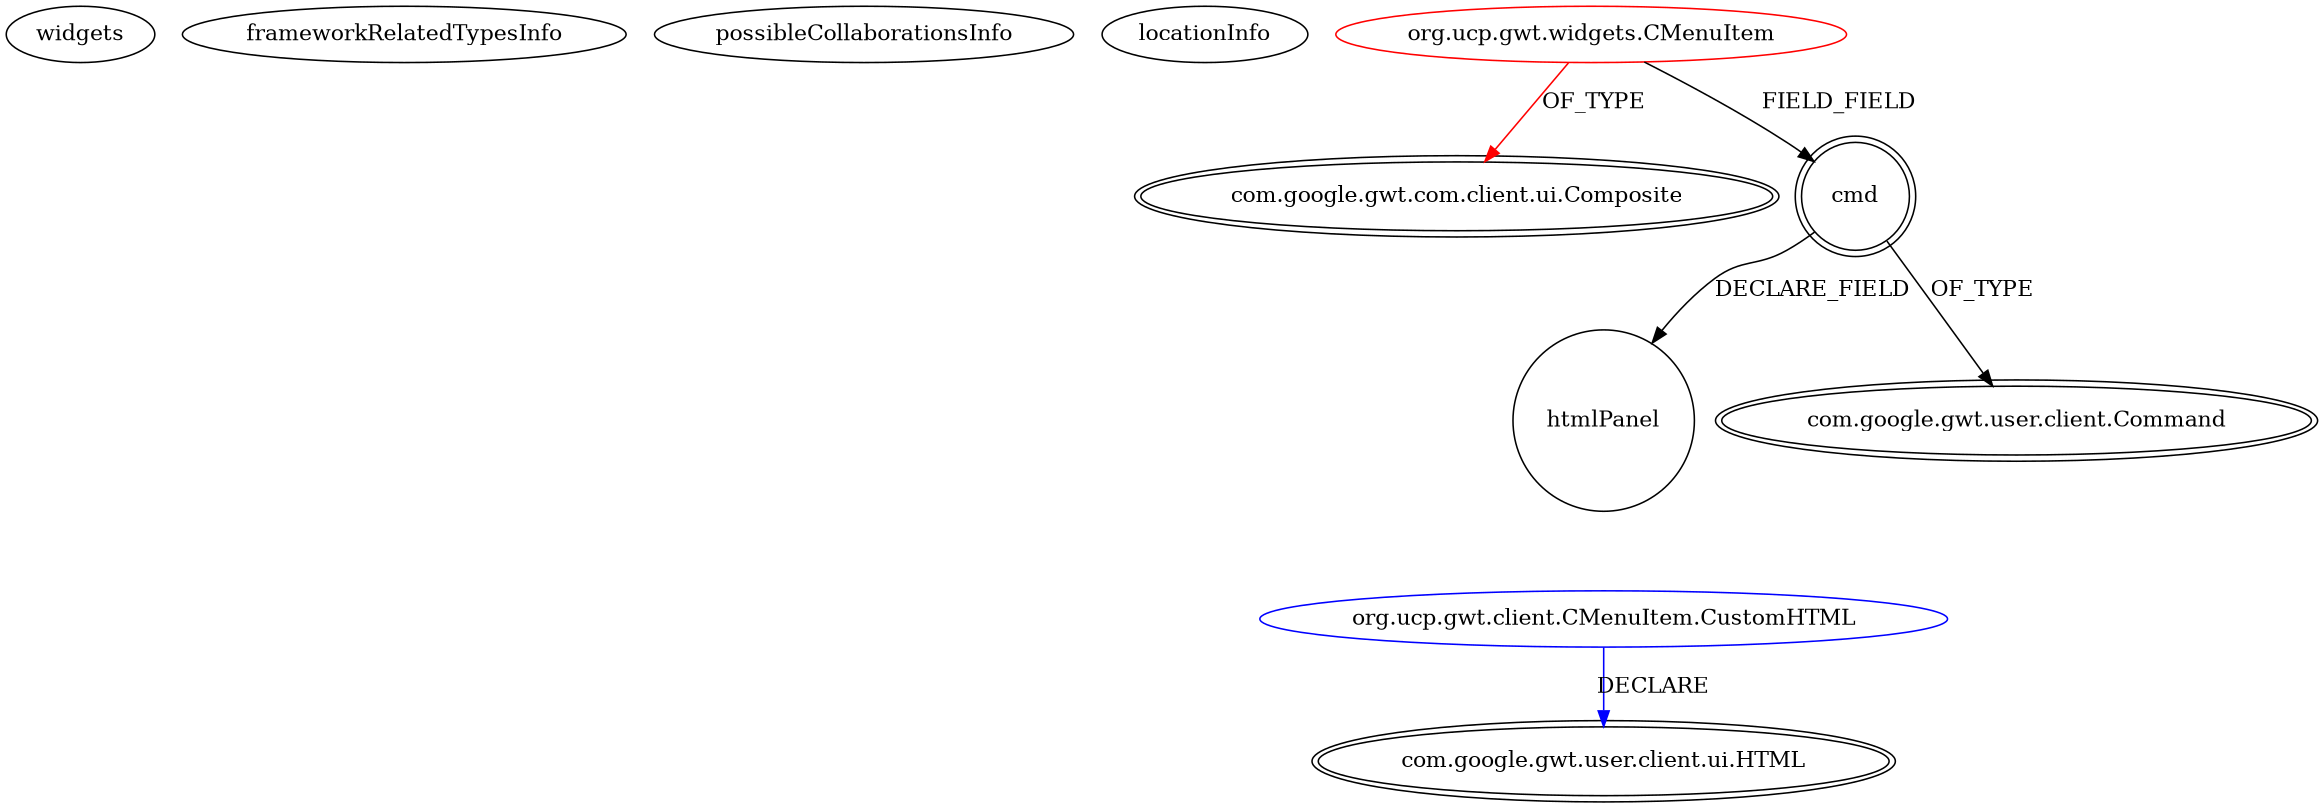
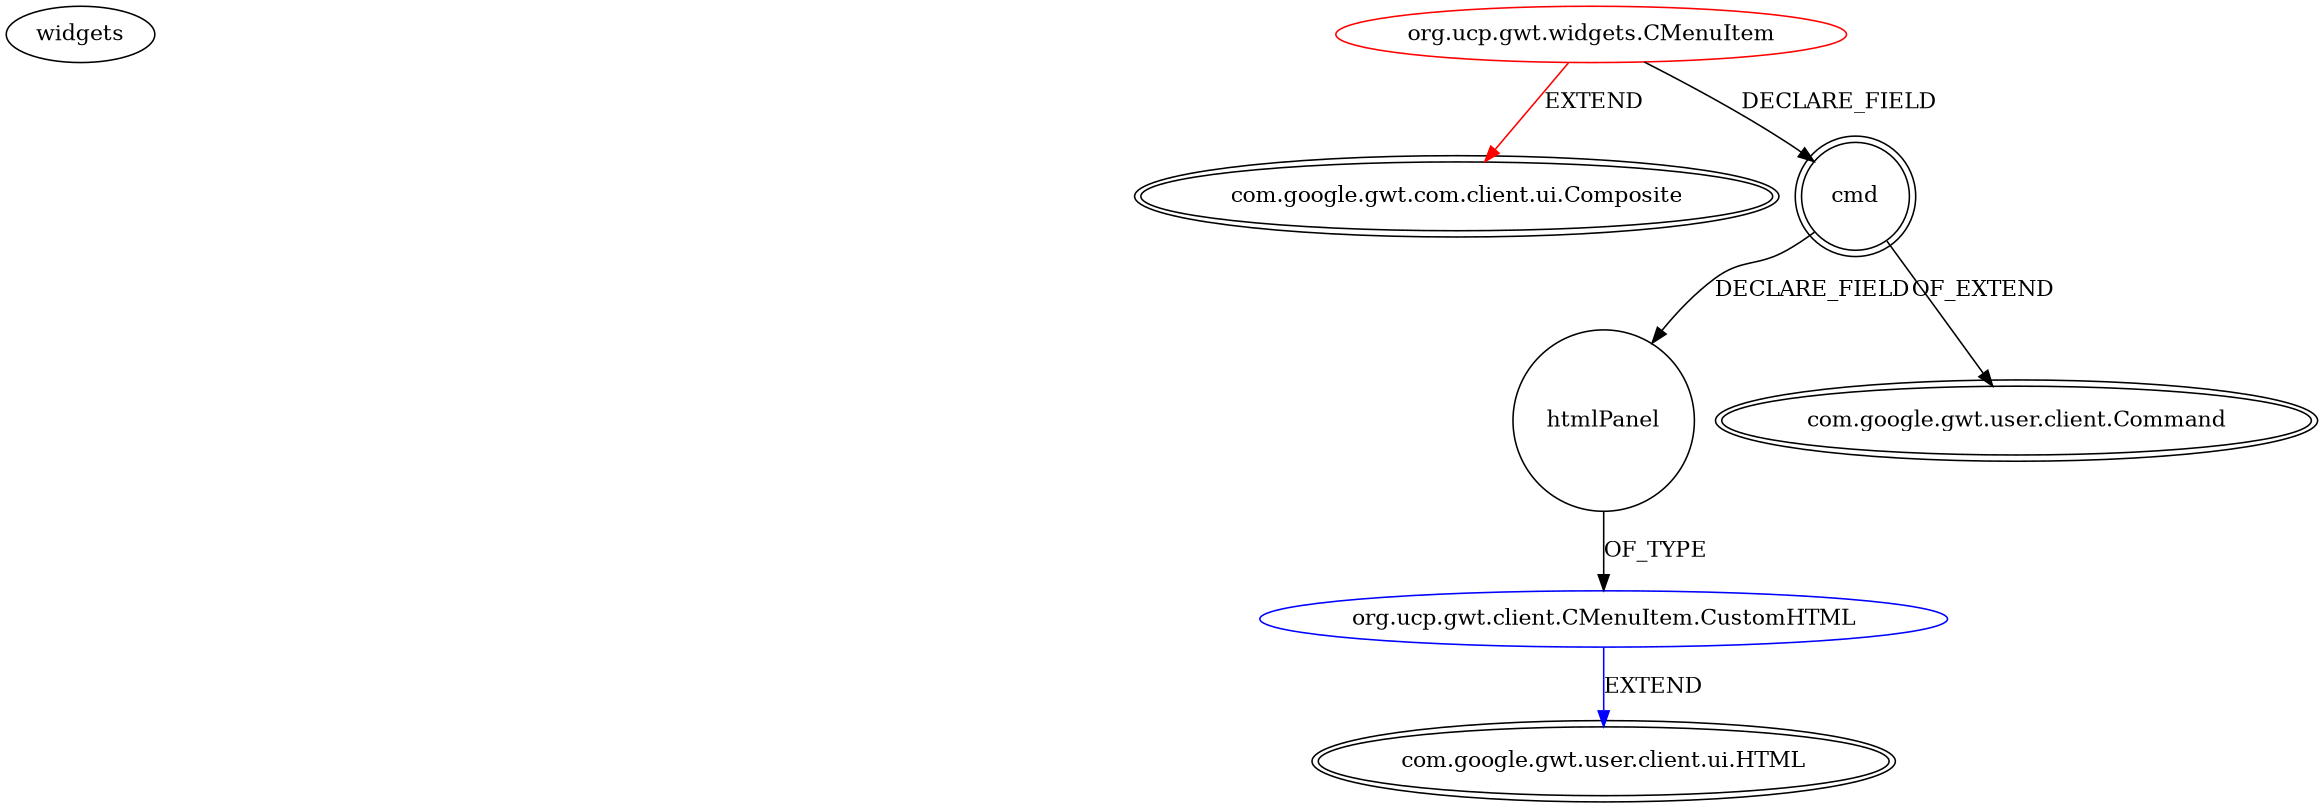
node "frameworkRelatedTypesInfo": removed
node "possibleCollaborationsInfo": removed
node "locationInfo": removed
edge "org.ucp.gwt.widgets.CMenuItem" -> "com.google.gwt.com.client.ui.Composite": label "OF_TYPE" -> "EXTEND"
edge "org.ucp.gwt.widgets.CMenuItem" -> "cmd": label "FIELD_FIELD" -> "DECLARE_FIELD"
edge "cmd" -> "com.google.gwt.user.client.Command": label "OF_TYPE" -> "OF_EXTEND"
edge "htmlPanel" -> "org.ucp.gwt.client.CMenuItem.CustomHTML": added, label "OF_TYPE"
edge "org.ucp.gwt.client.CMenuItem.CustomHTML" -> "com.google.gwt.user.client.ui.HTML": label "DECLARE" -> "EXTEND"
